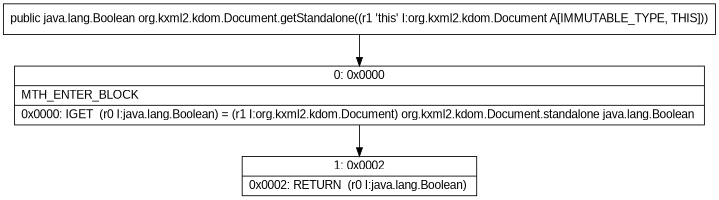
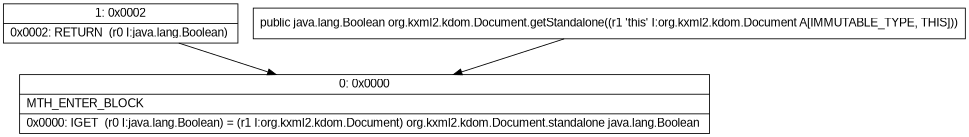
edge "0: 0x0000" -> "1: 0x0002": reversed
